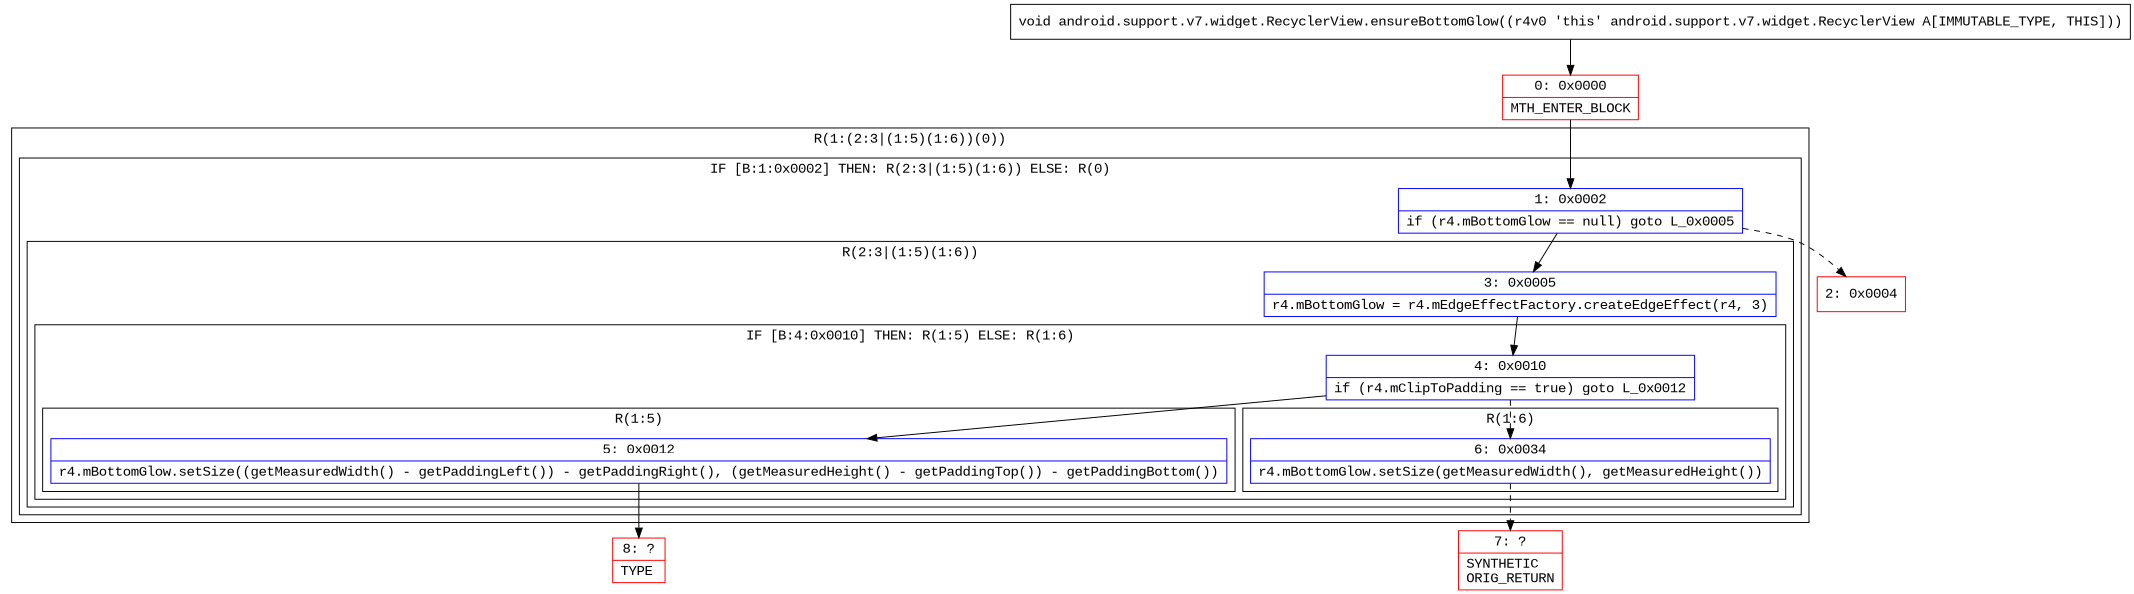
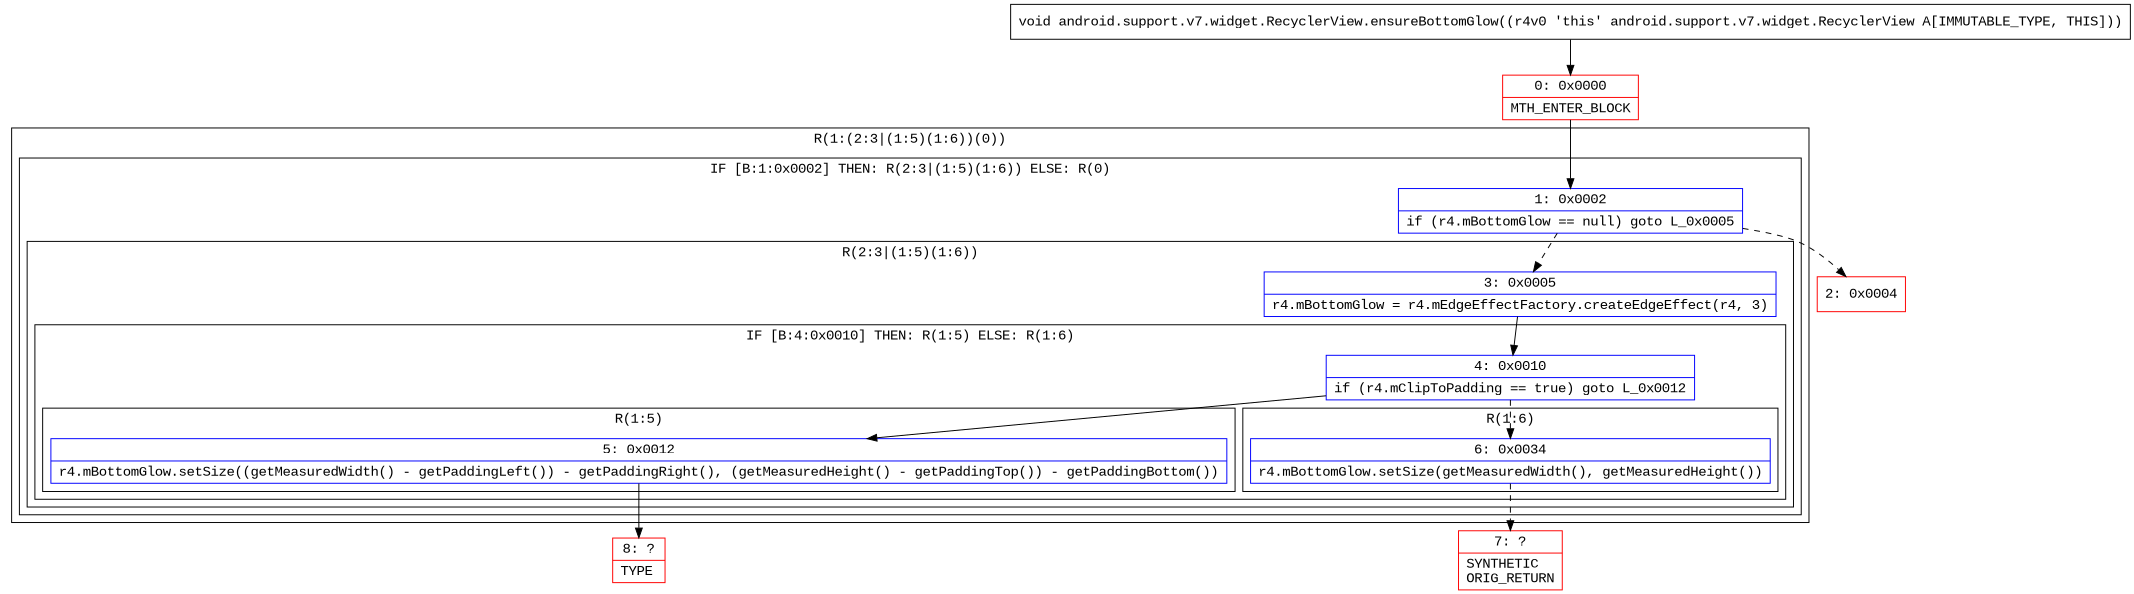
edge "1: 0x0002" -> "3: 0x0005": style solid -> dashed
